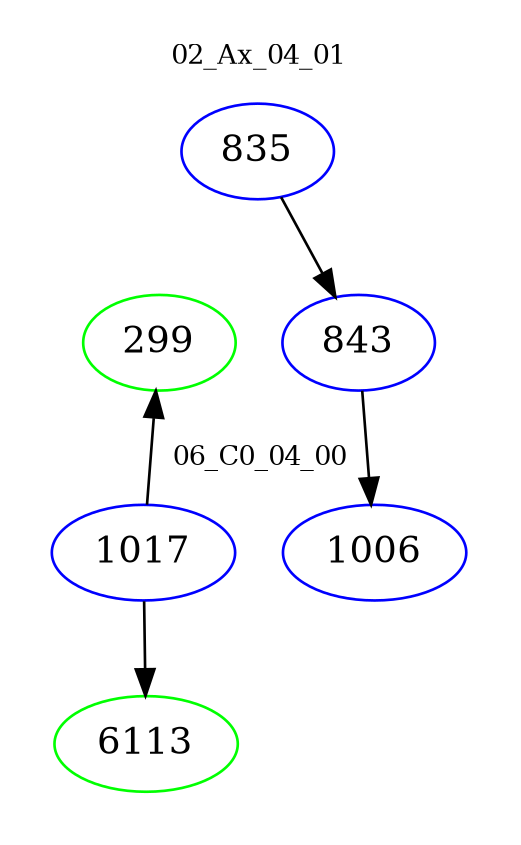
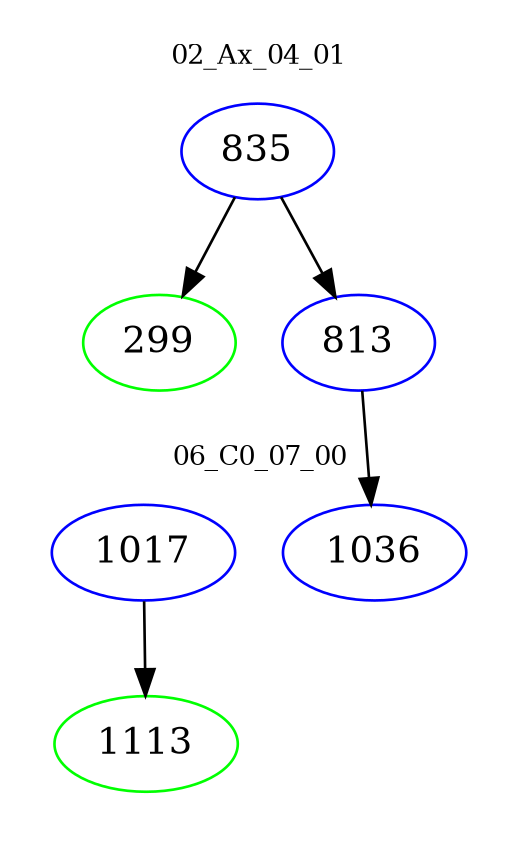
node "843": label "843" -> "813"
cluster "06_C0_04_00": label "06_C0_04_00" -> "06_C0_07_00"
edge "1017" -> "299": now "835" -> "299"
node "1006": label "1006" -> "1036"
node "6113": label "6113" -> "1113"
